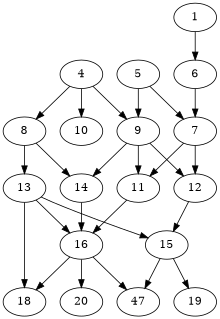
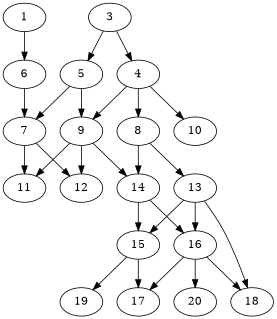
node "3": added
edge "12" -> "15": now "14" -> "15"
edge "11" -> "16": removed
node "47": label "47" -> "17"
